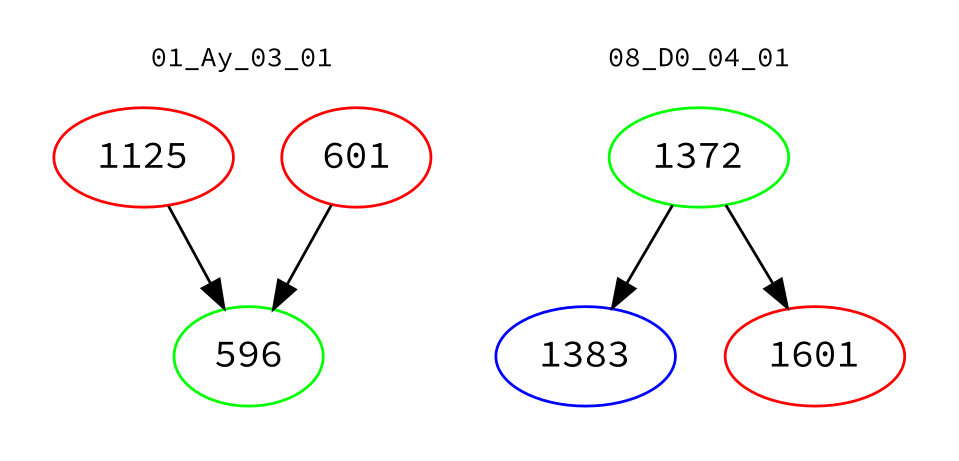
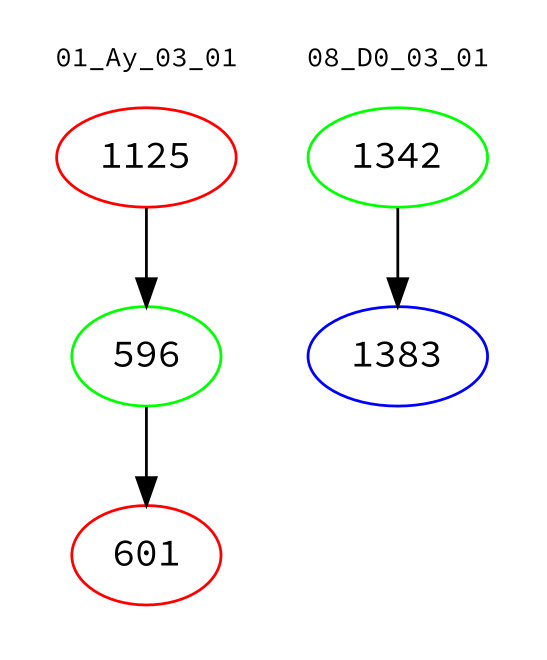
cluster "08_D0_04_01": label "08_D0_04_01" -> "08_D0_03_01"
node "1372": label "1372" -> "1342"
edge "601" -> "596": reversed
node "1601": removed
